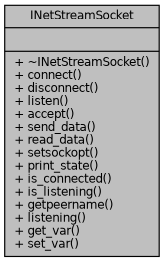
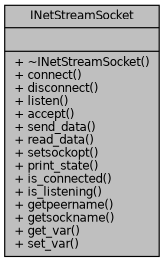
node "INetStreamSocket": text "+ listening()" -> "+ getsockname()"
